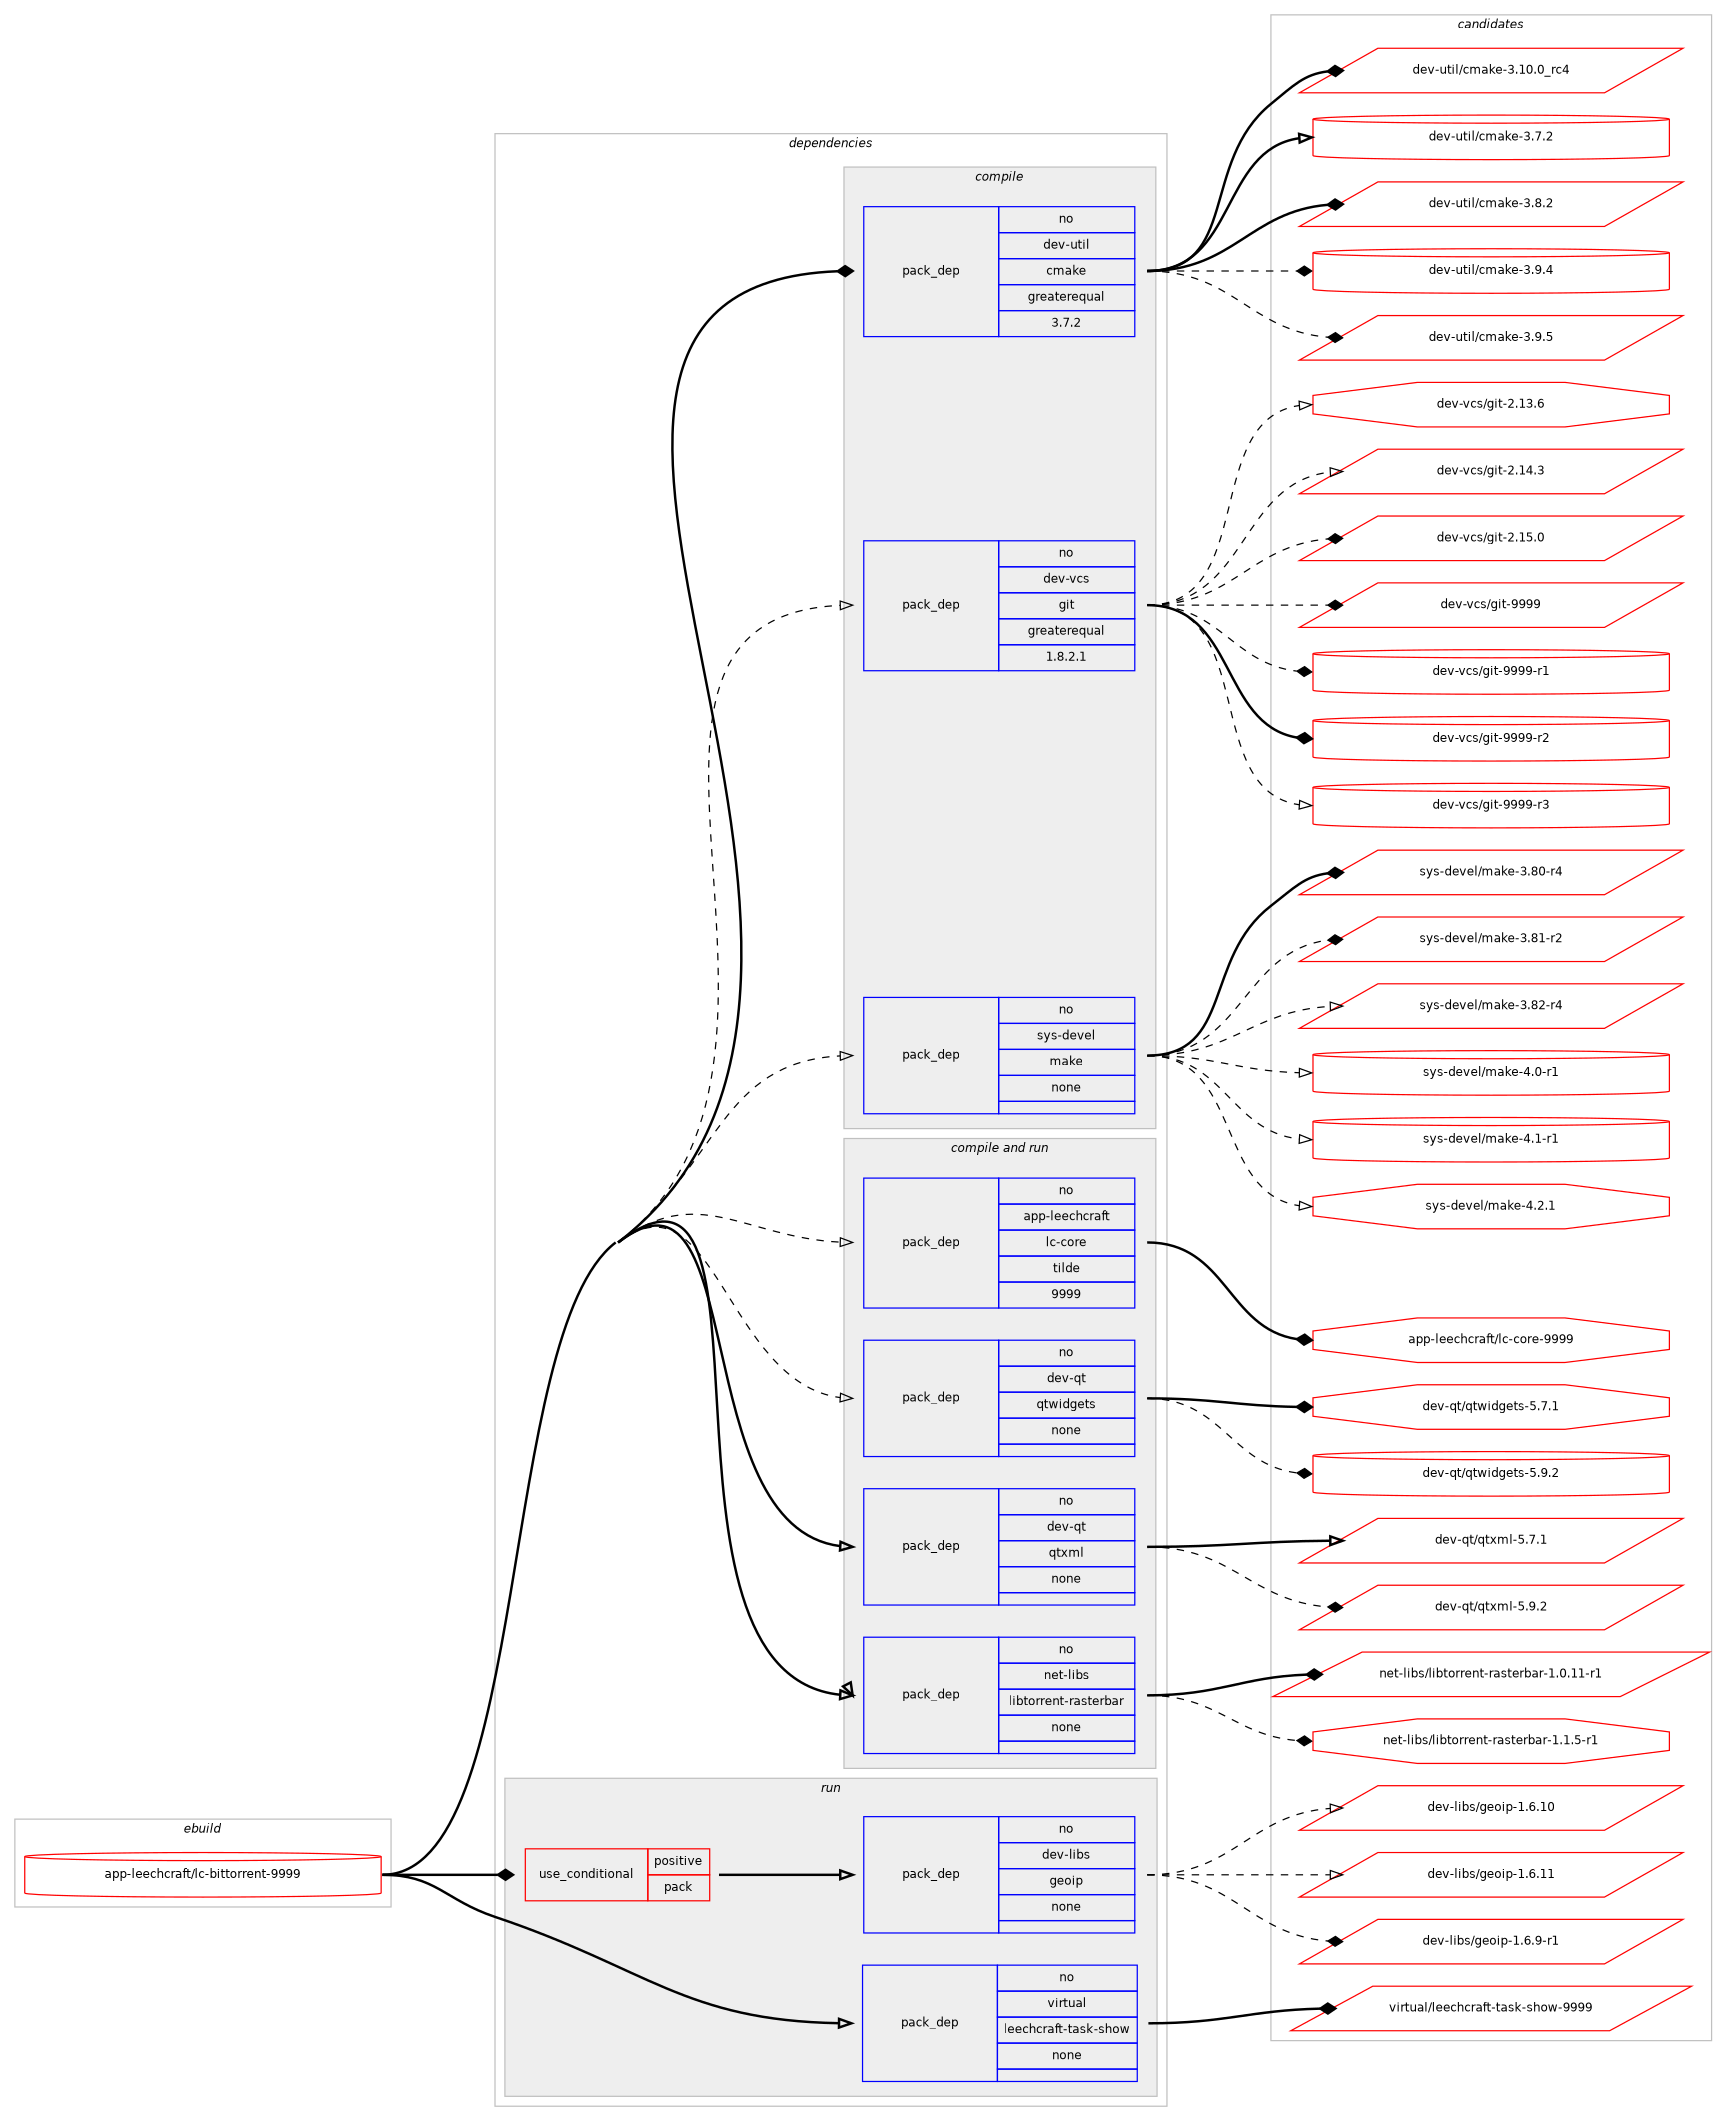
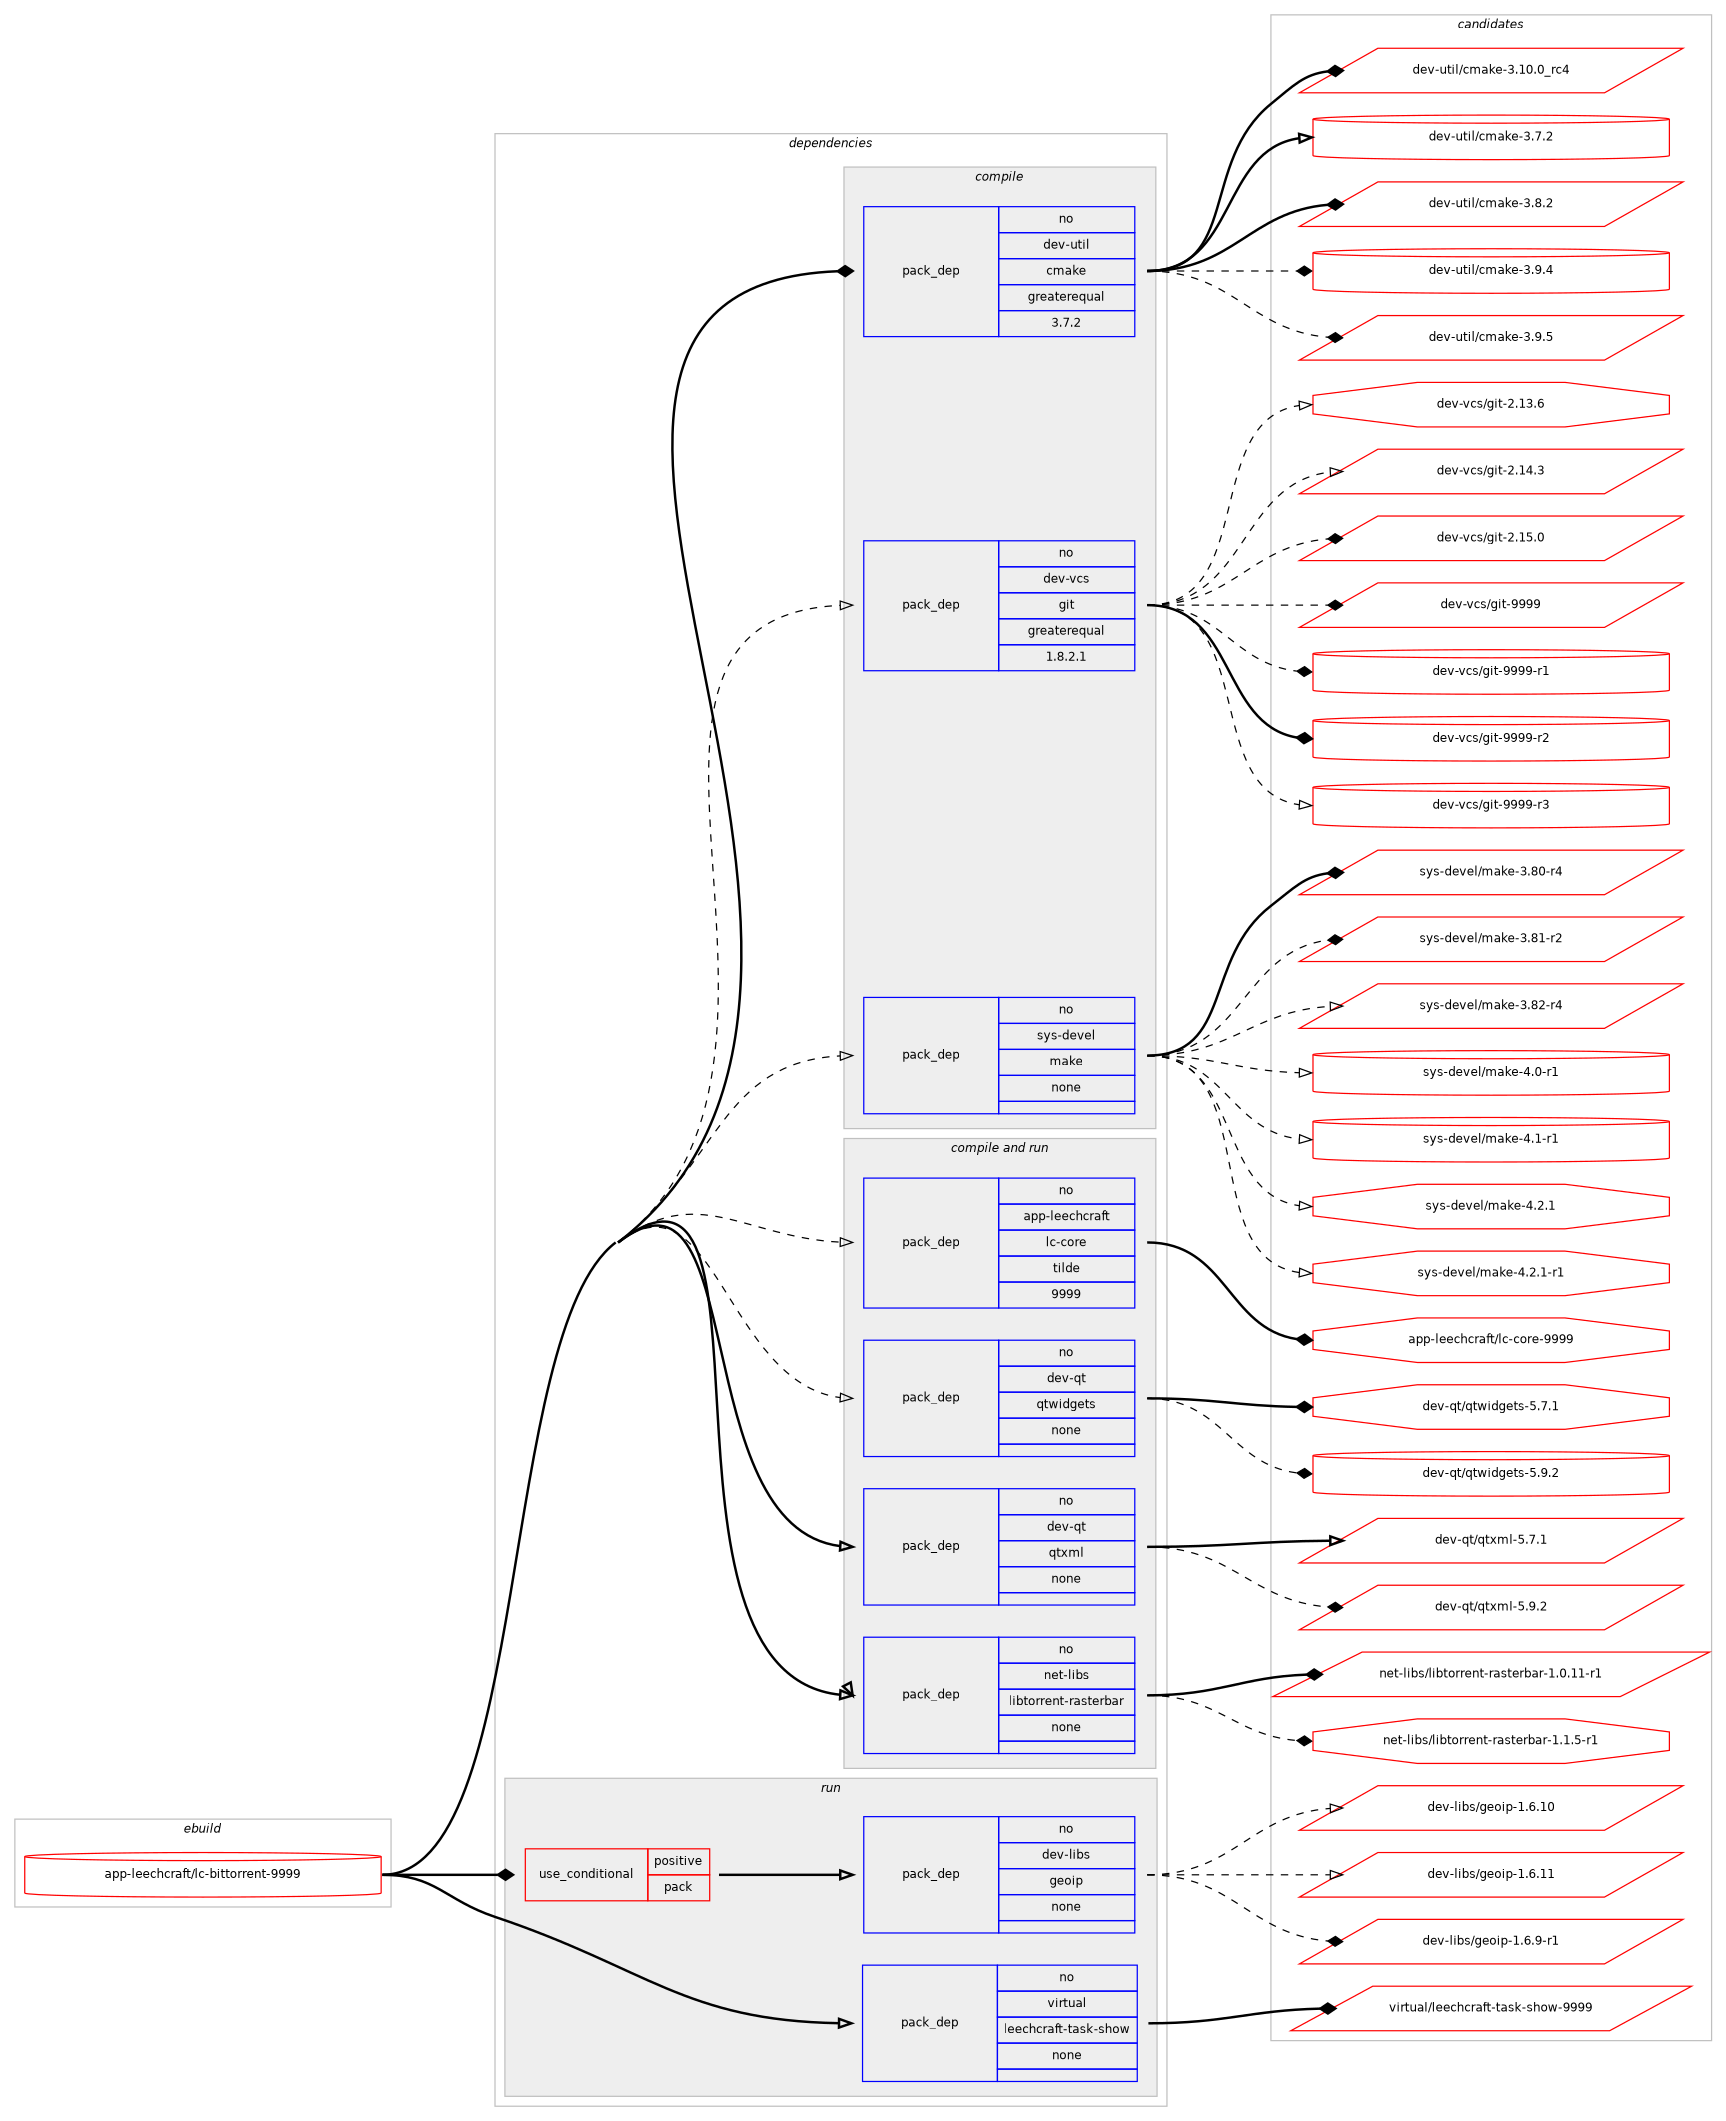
node "sys-devel/make-4.2.1-r1": added
